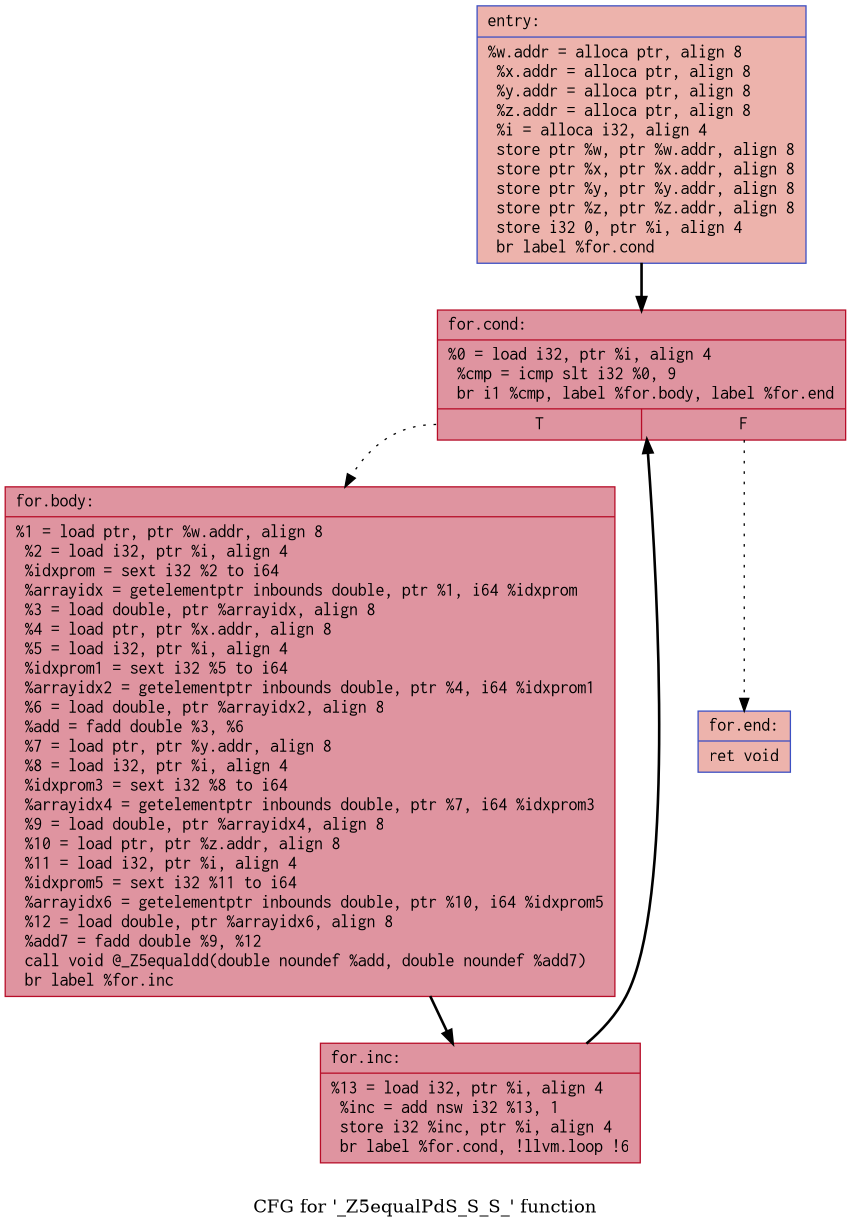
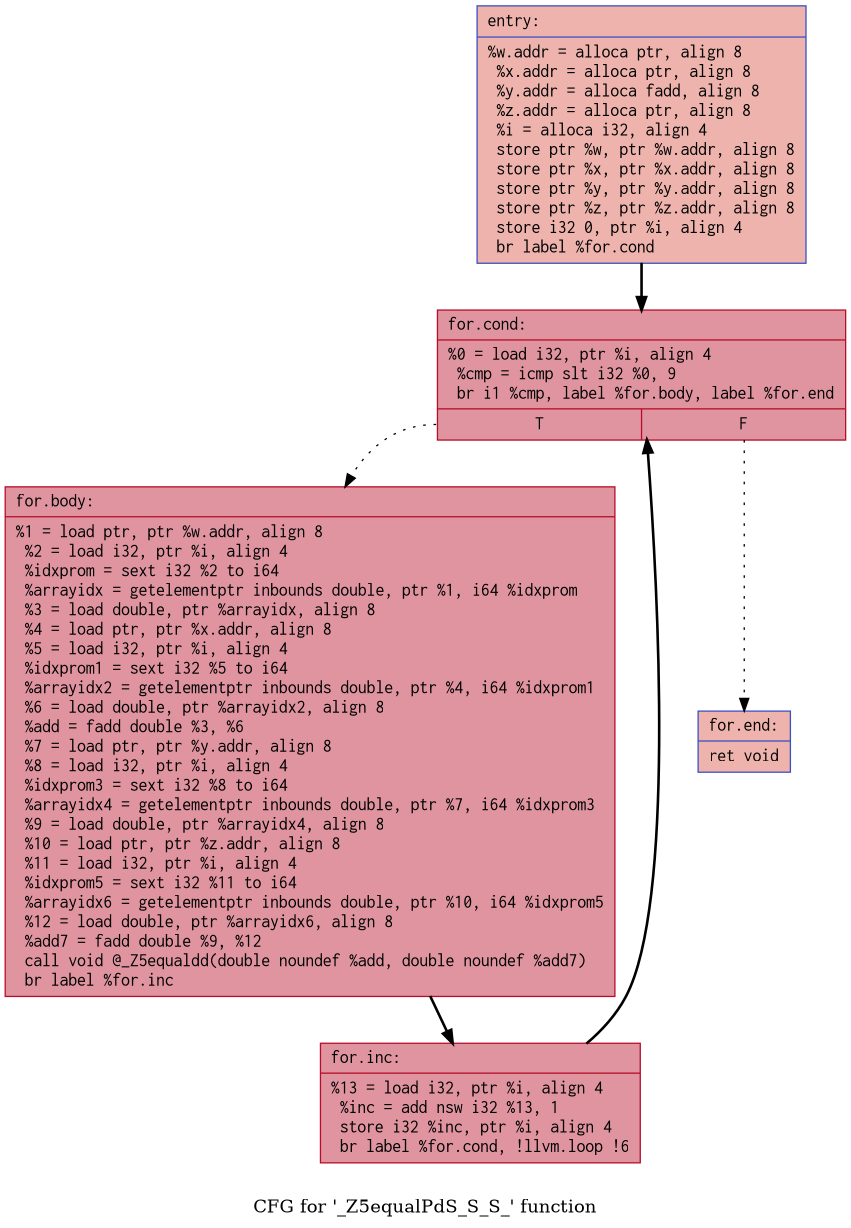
node "entry:": text "%y.addr = alloca ptr, align 8" -> "%y.addr = alloca fadd, align 8"
